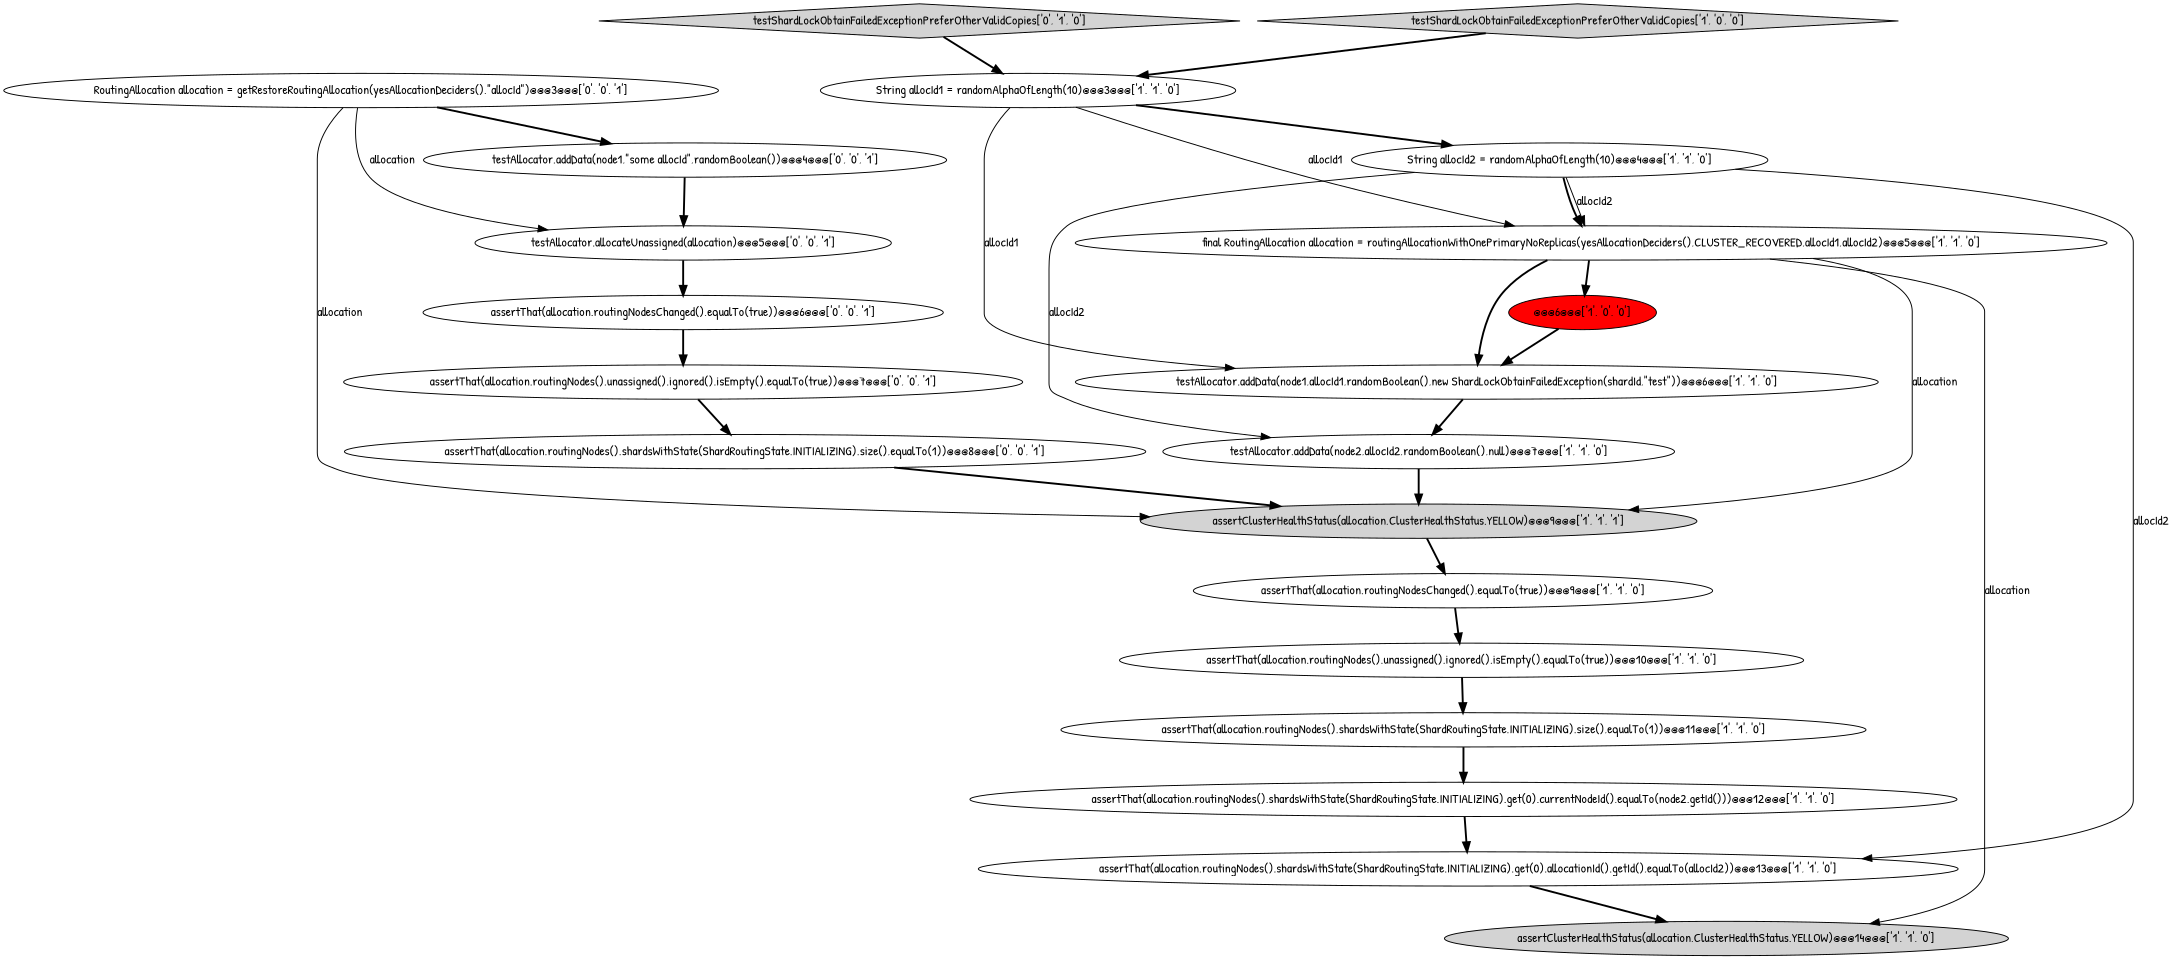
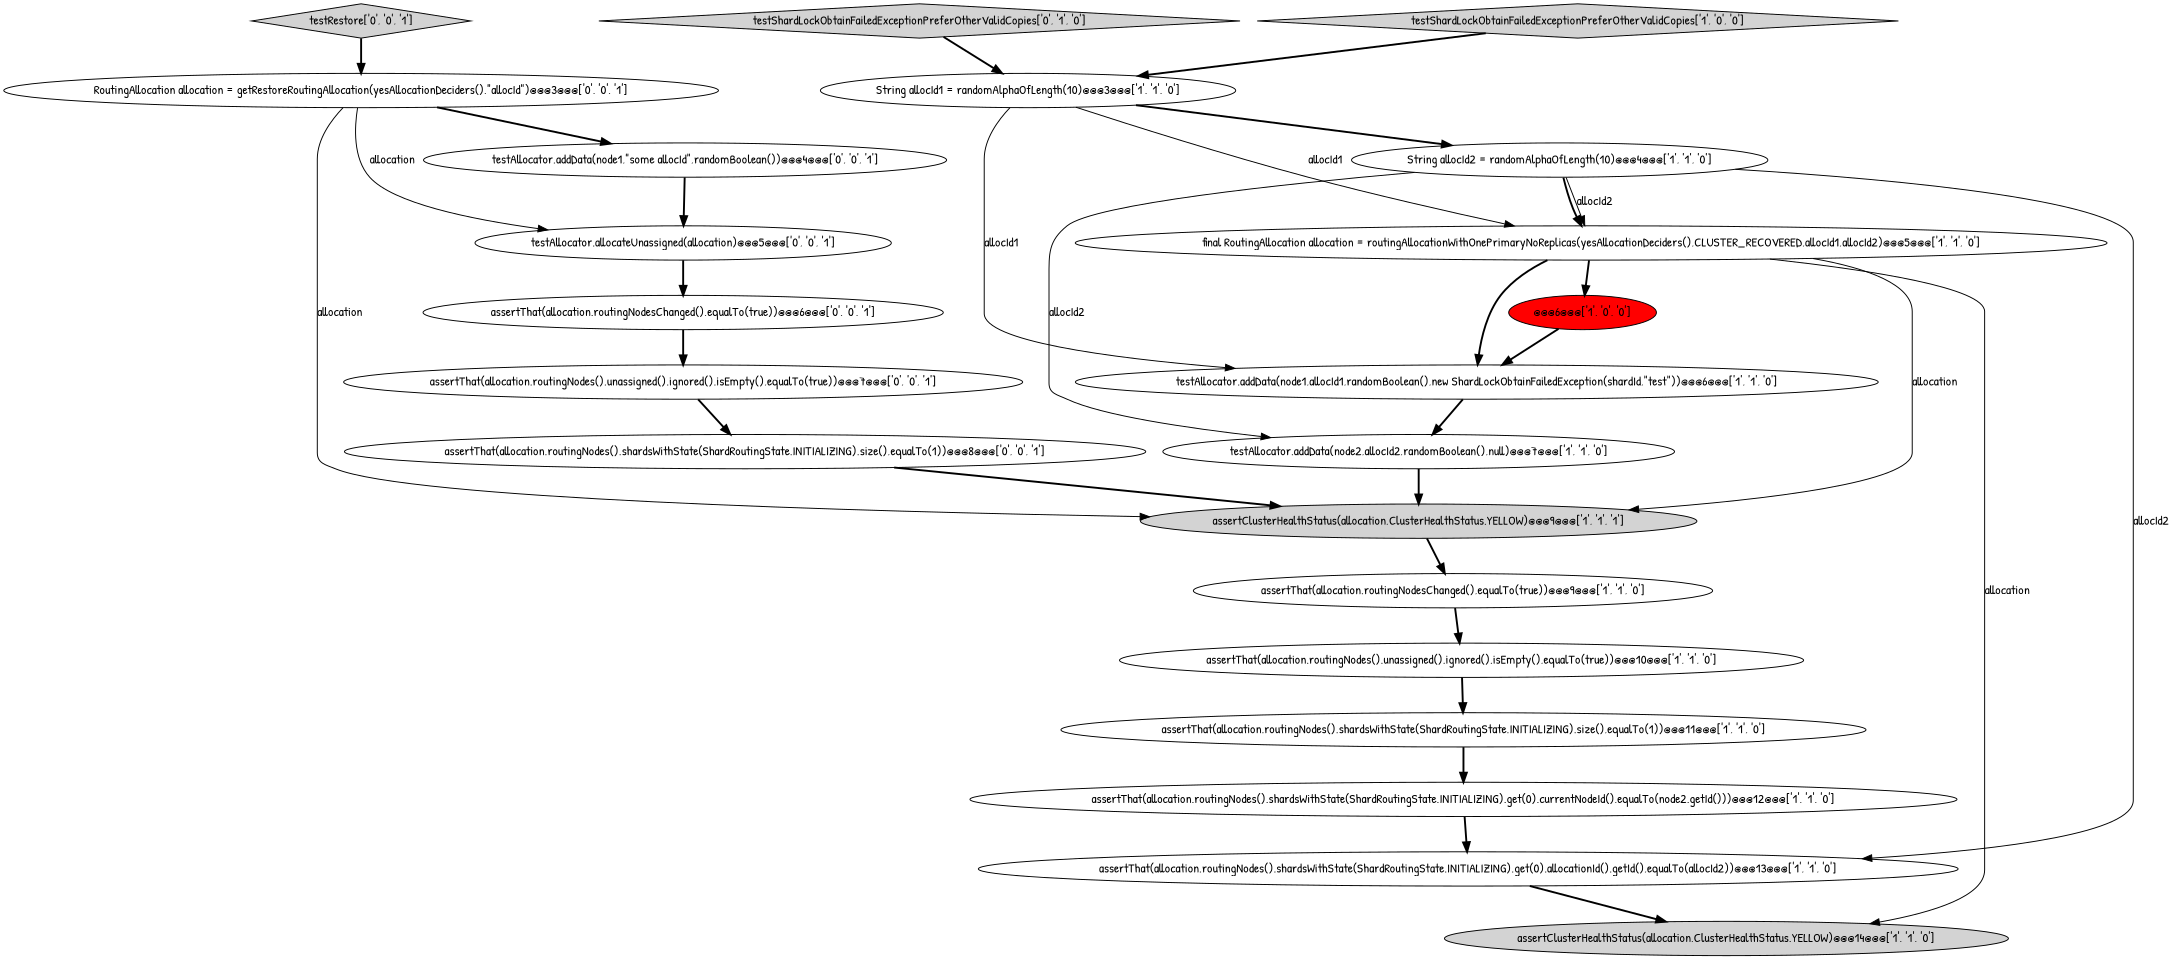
node "testRestore['0', '0', '1']": added
